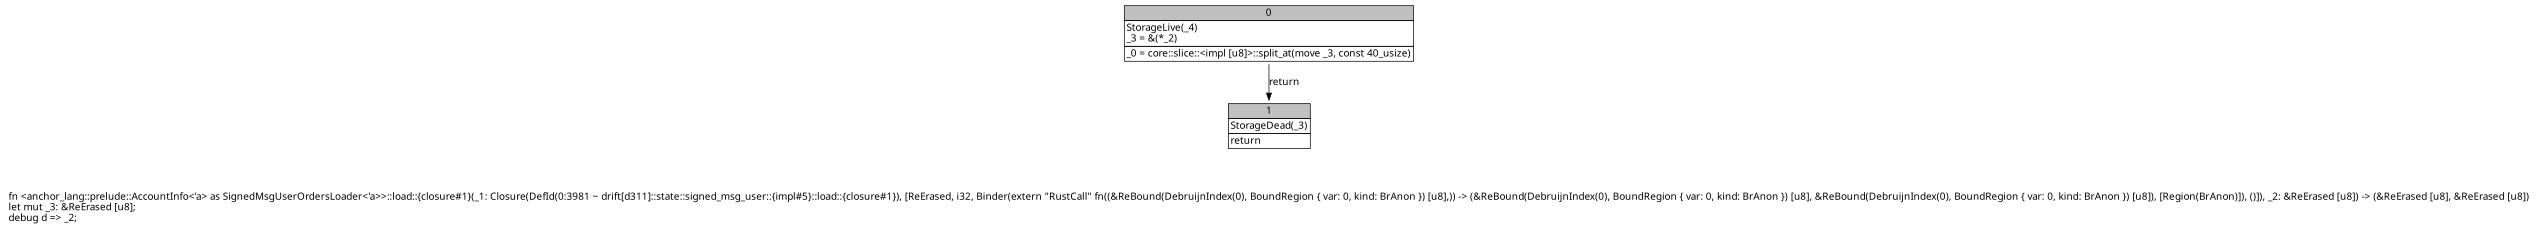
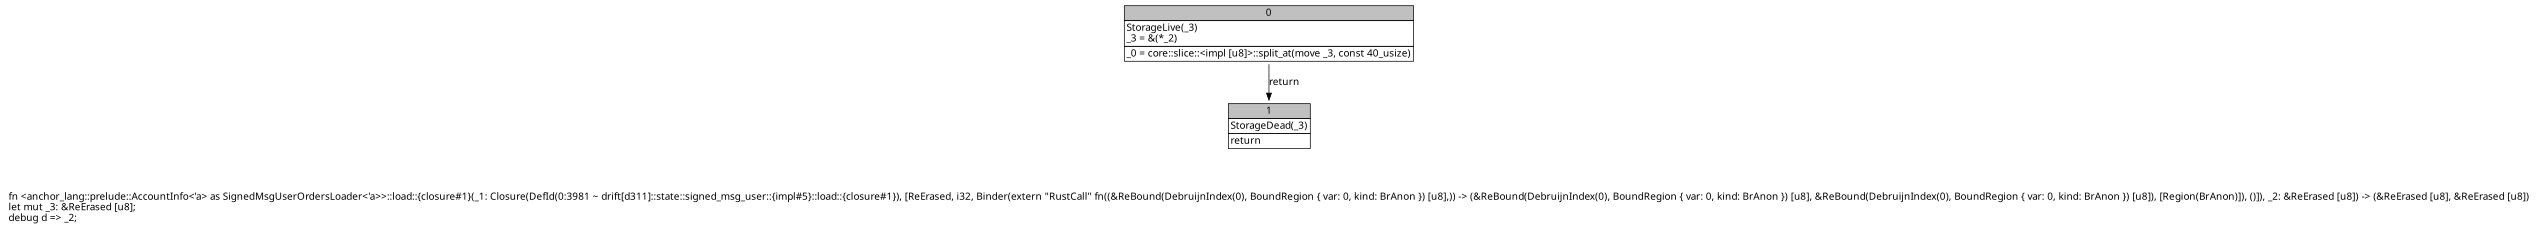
node "0": text "StorageLive(_4)" -> "StorageLive(_3)"
